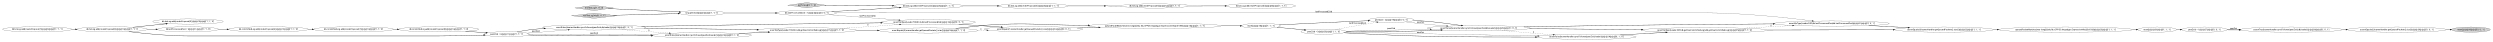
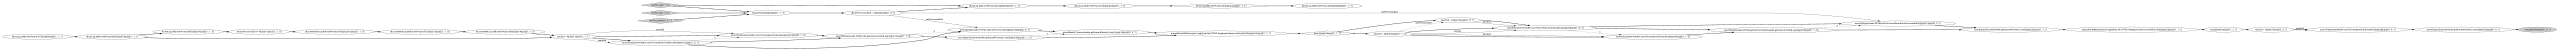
edge "testTxnLog['0', '1', '0']" -> "long peerZxid@@@3@@@['1', '1', '1']": added
node "reset()@@@18@@@['1', '1', '1']": shape ellipse -> diamond
edge "db.txnLog.add(createProposal(8))@@@10@@@['1', '1', '1']" -> "db.lastProcessedZxid = 9@@@11@@@['1', '1', '0']": now "db.txnLog.add(createProposal(9))@@@10@@@['1', '1', '0']" -> "db.lastProcessedZxid = 9@@@11@@@['1', '1', '0']"
